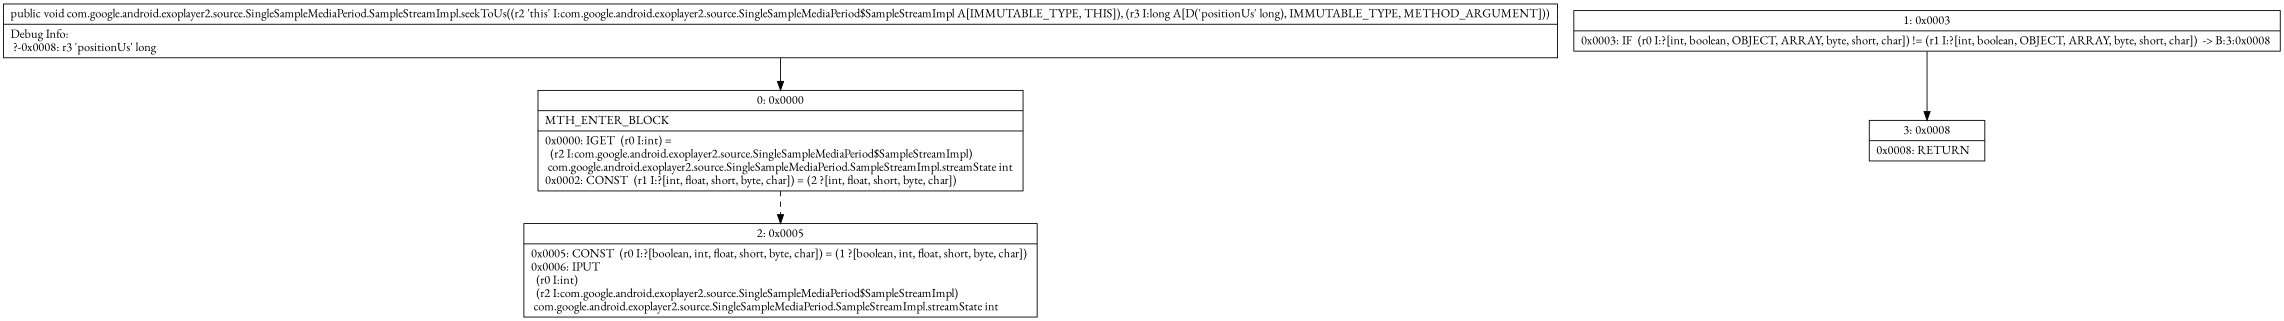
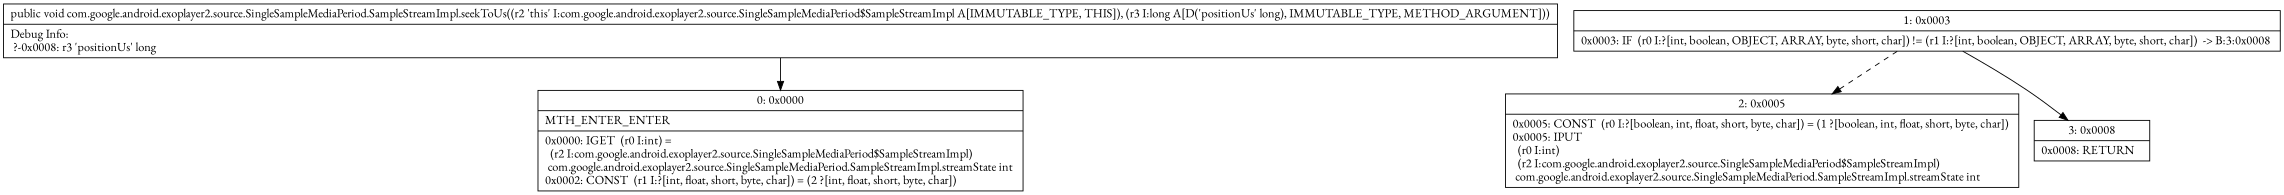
node "0: 0x0000": text "MTH_ENTER_BLOCK" -> "MTH_ENTER_ENTER"
edge "0: 0x0000" -> "2: 0x0005": now "1: 0x0003" -> "2: 0x0005"
node "2: 0x0005": text "0x0006: IPUT" -> "0x0005: IPUT"
